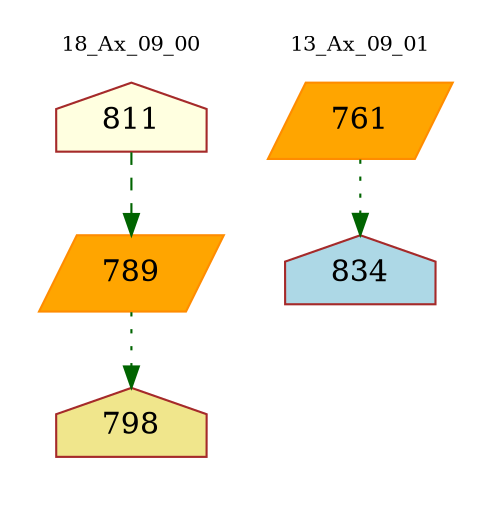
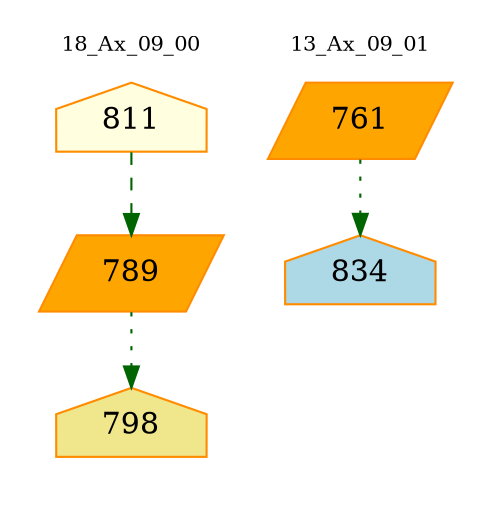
node "811": color brown -> darkorange
node "834": color brown -> darkorange
node "798": color brown -> darkorange
